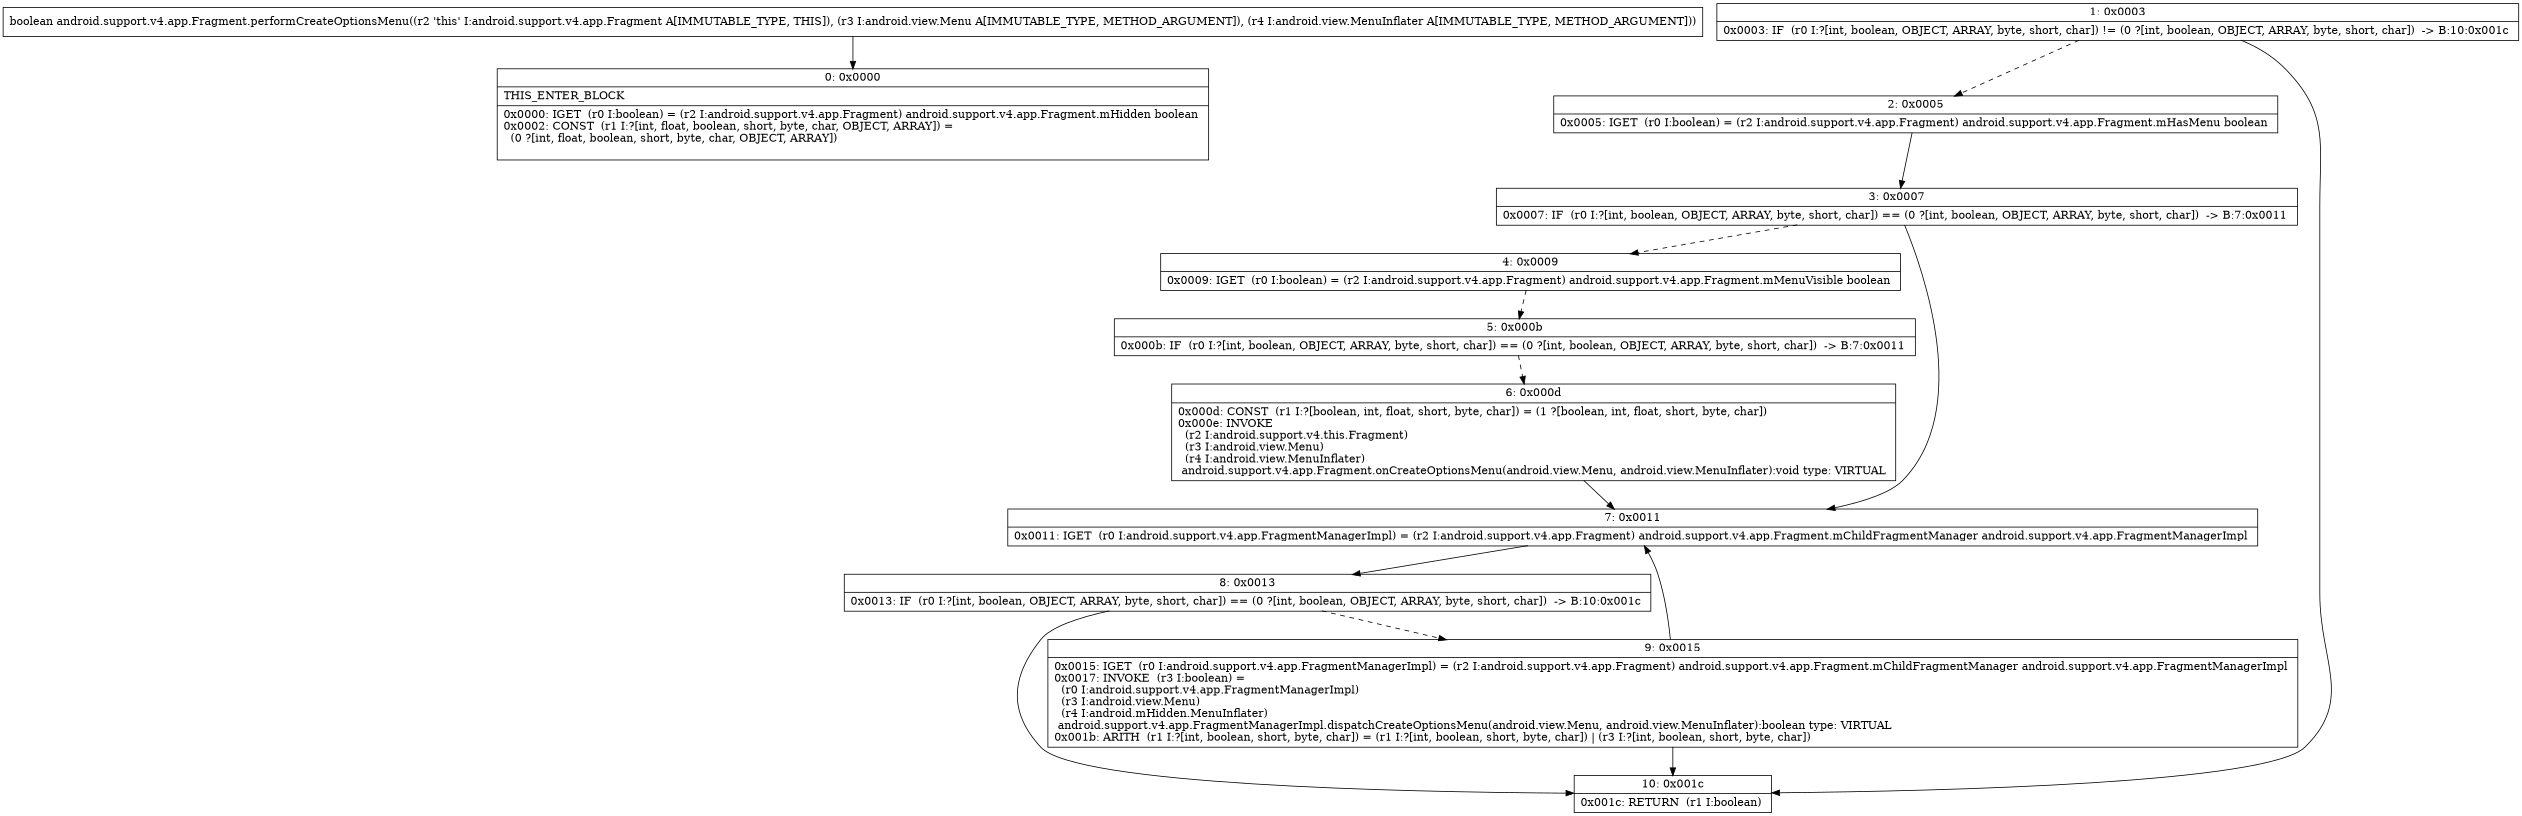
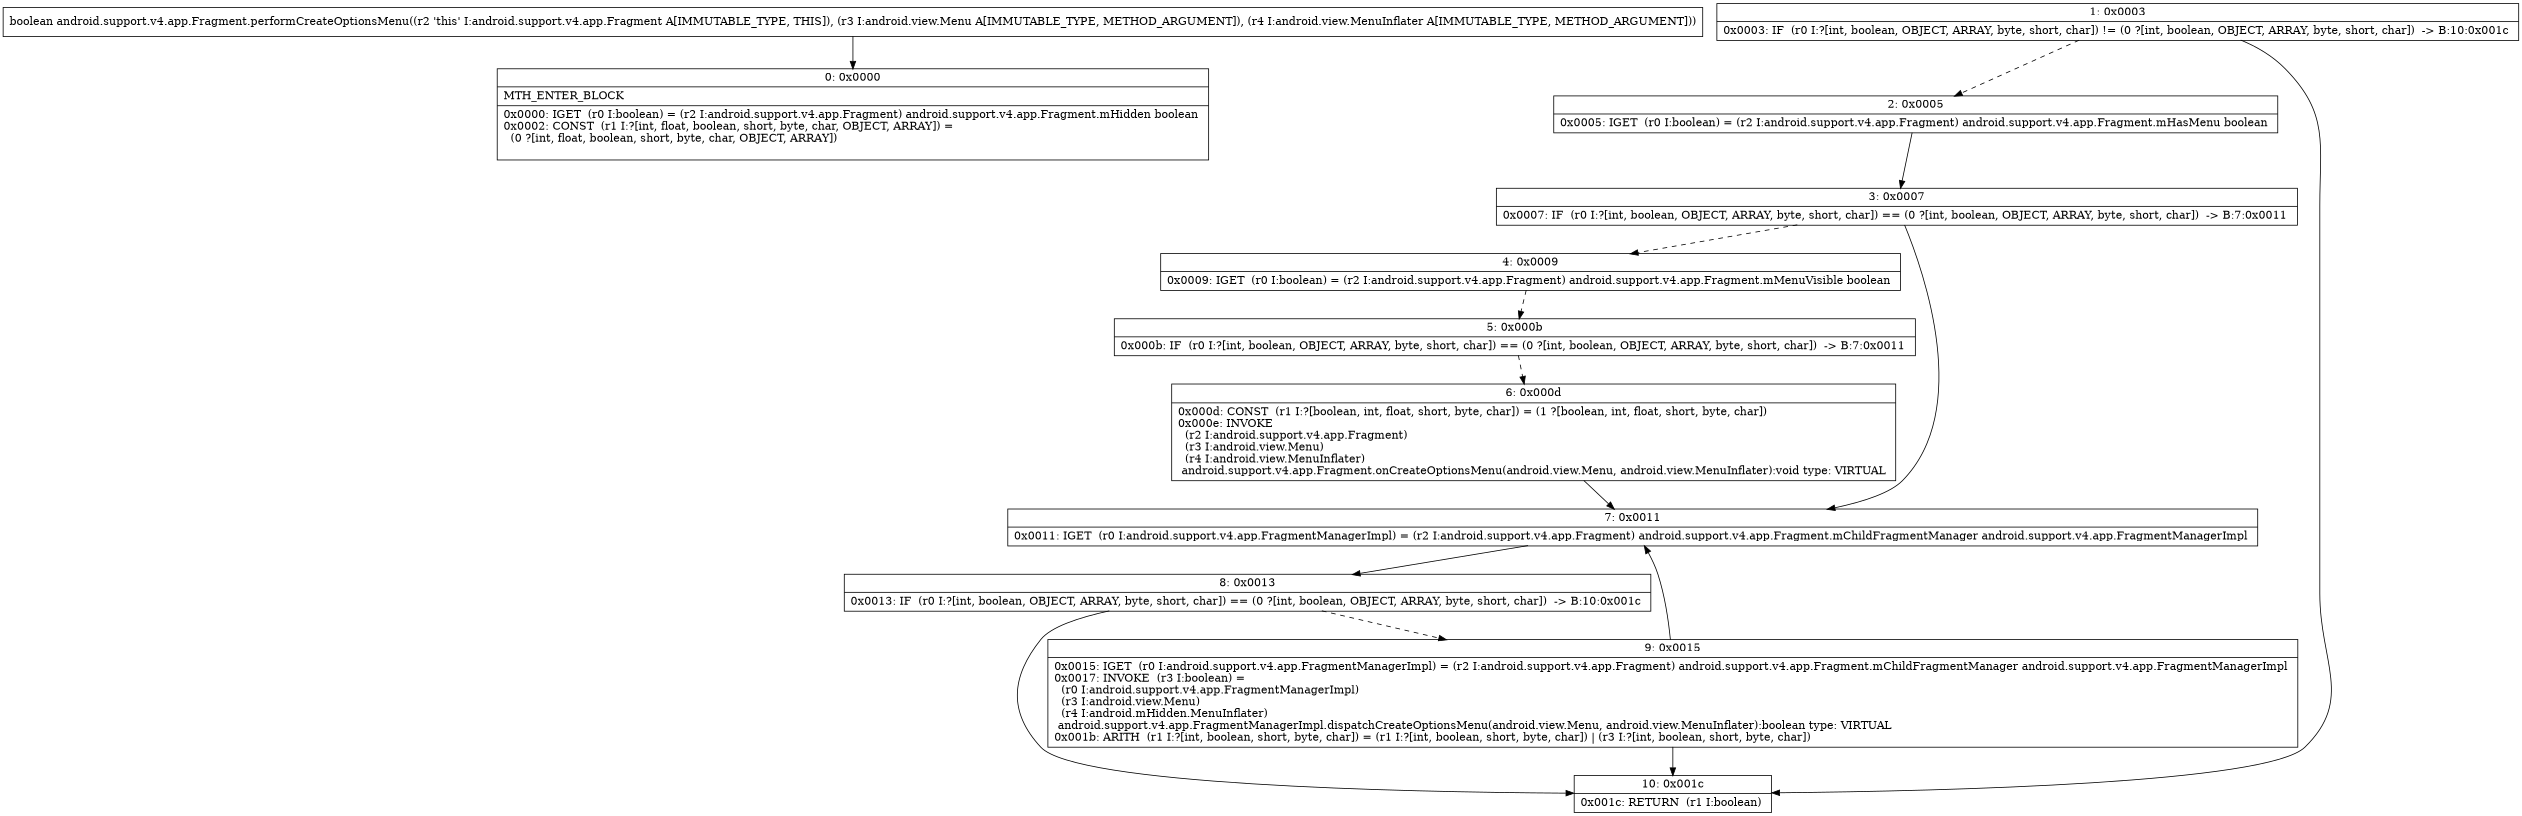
node "0: 0x0000": text "THIS_ENTER_BLOCK" -> "MTH_ENTER_BLOCK"
node "6: 0x000d": text "(r2 I:android.support.v4.this.Fragment)" -> "(r2 I:android.support.v4.app.Fragment)"
